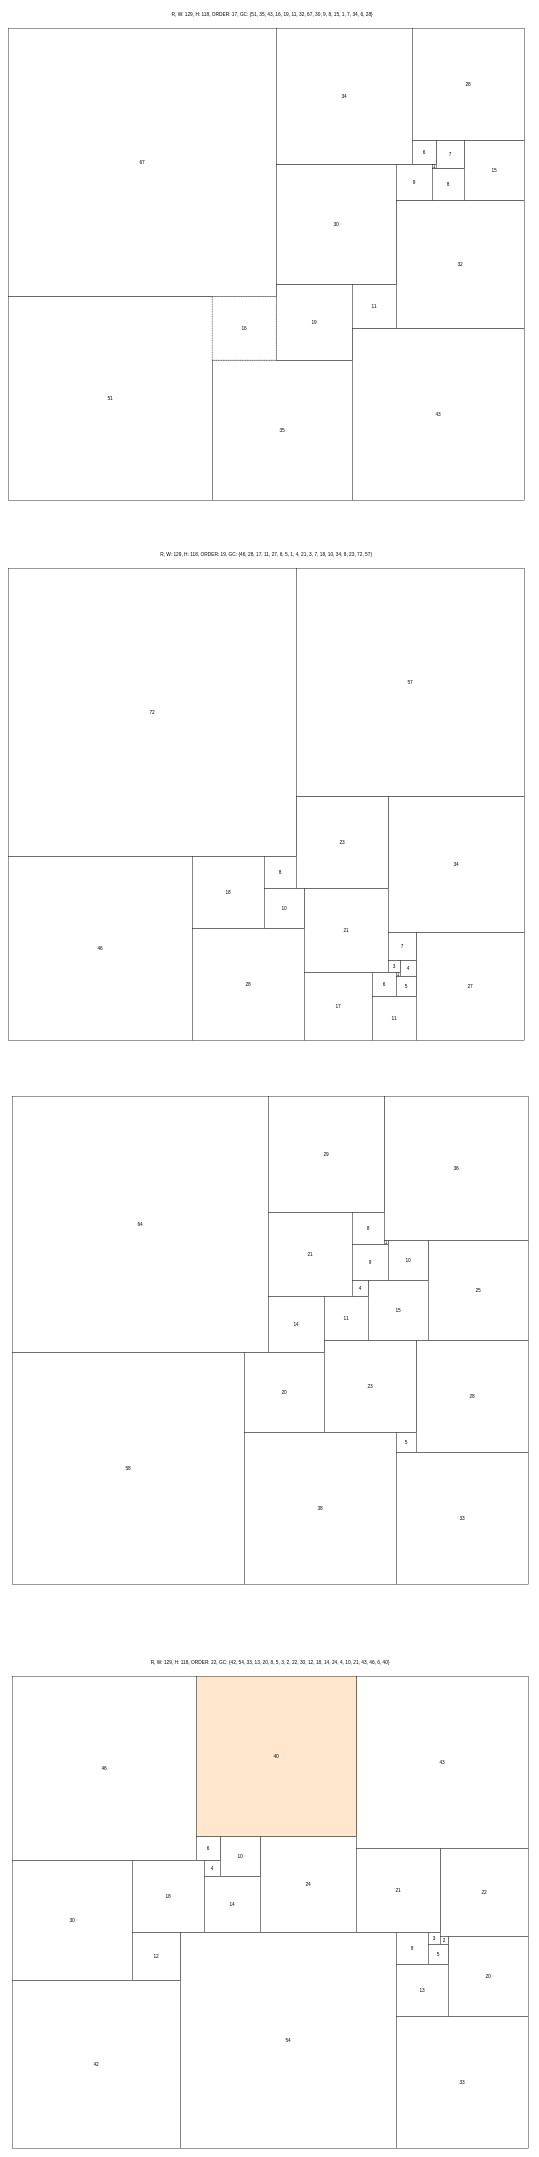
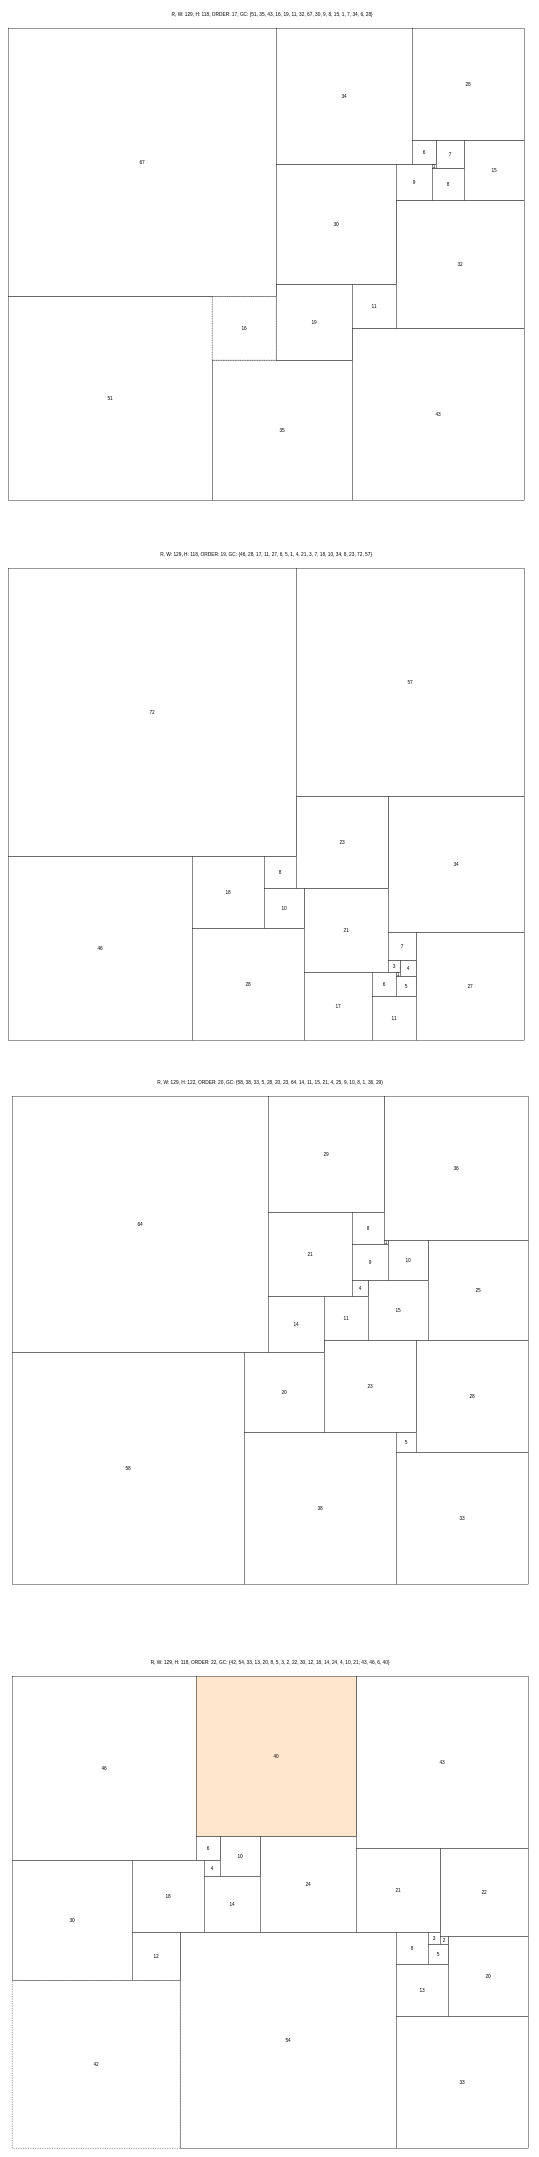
node "R, W: 129, H: 122, ORDER: 20, GC: {58, 38, 33, 5, 28, 20, 23, 64, 14, 11, 15, 21, 4, 25, 9, 10, 8, 1, 36, 29}": added
node "42": style solid -> dashed
